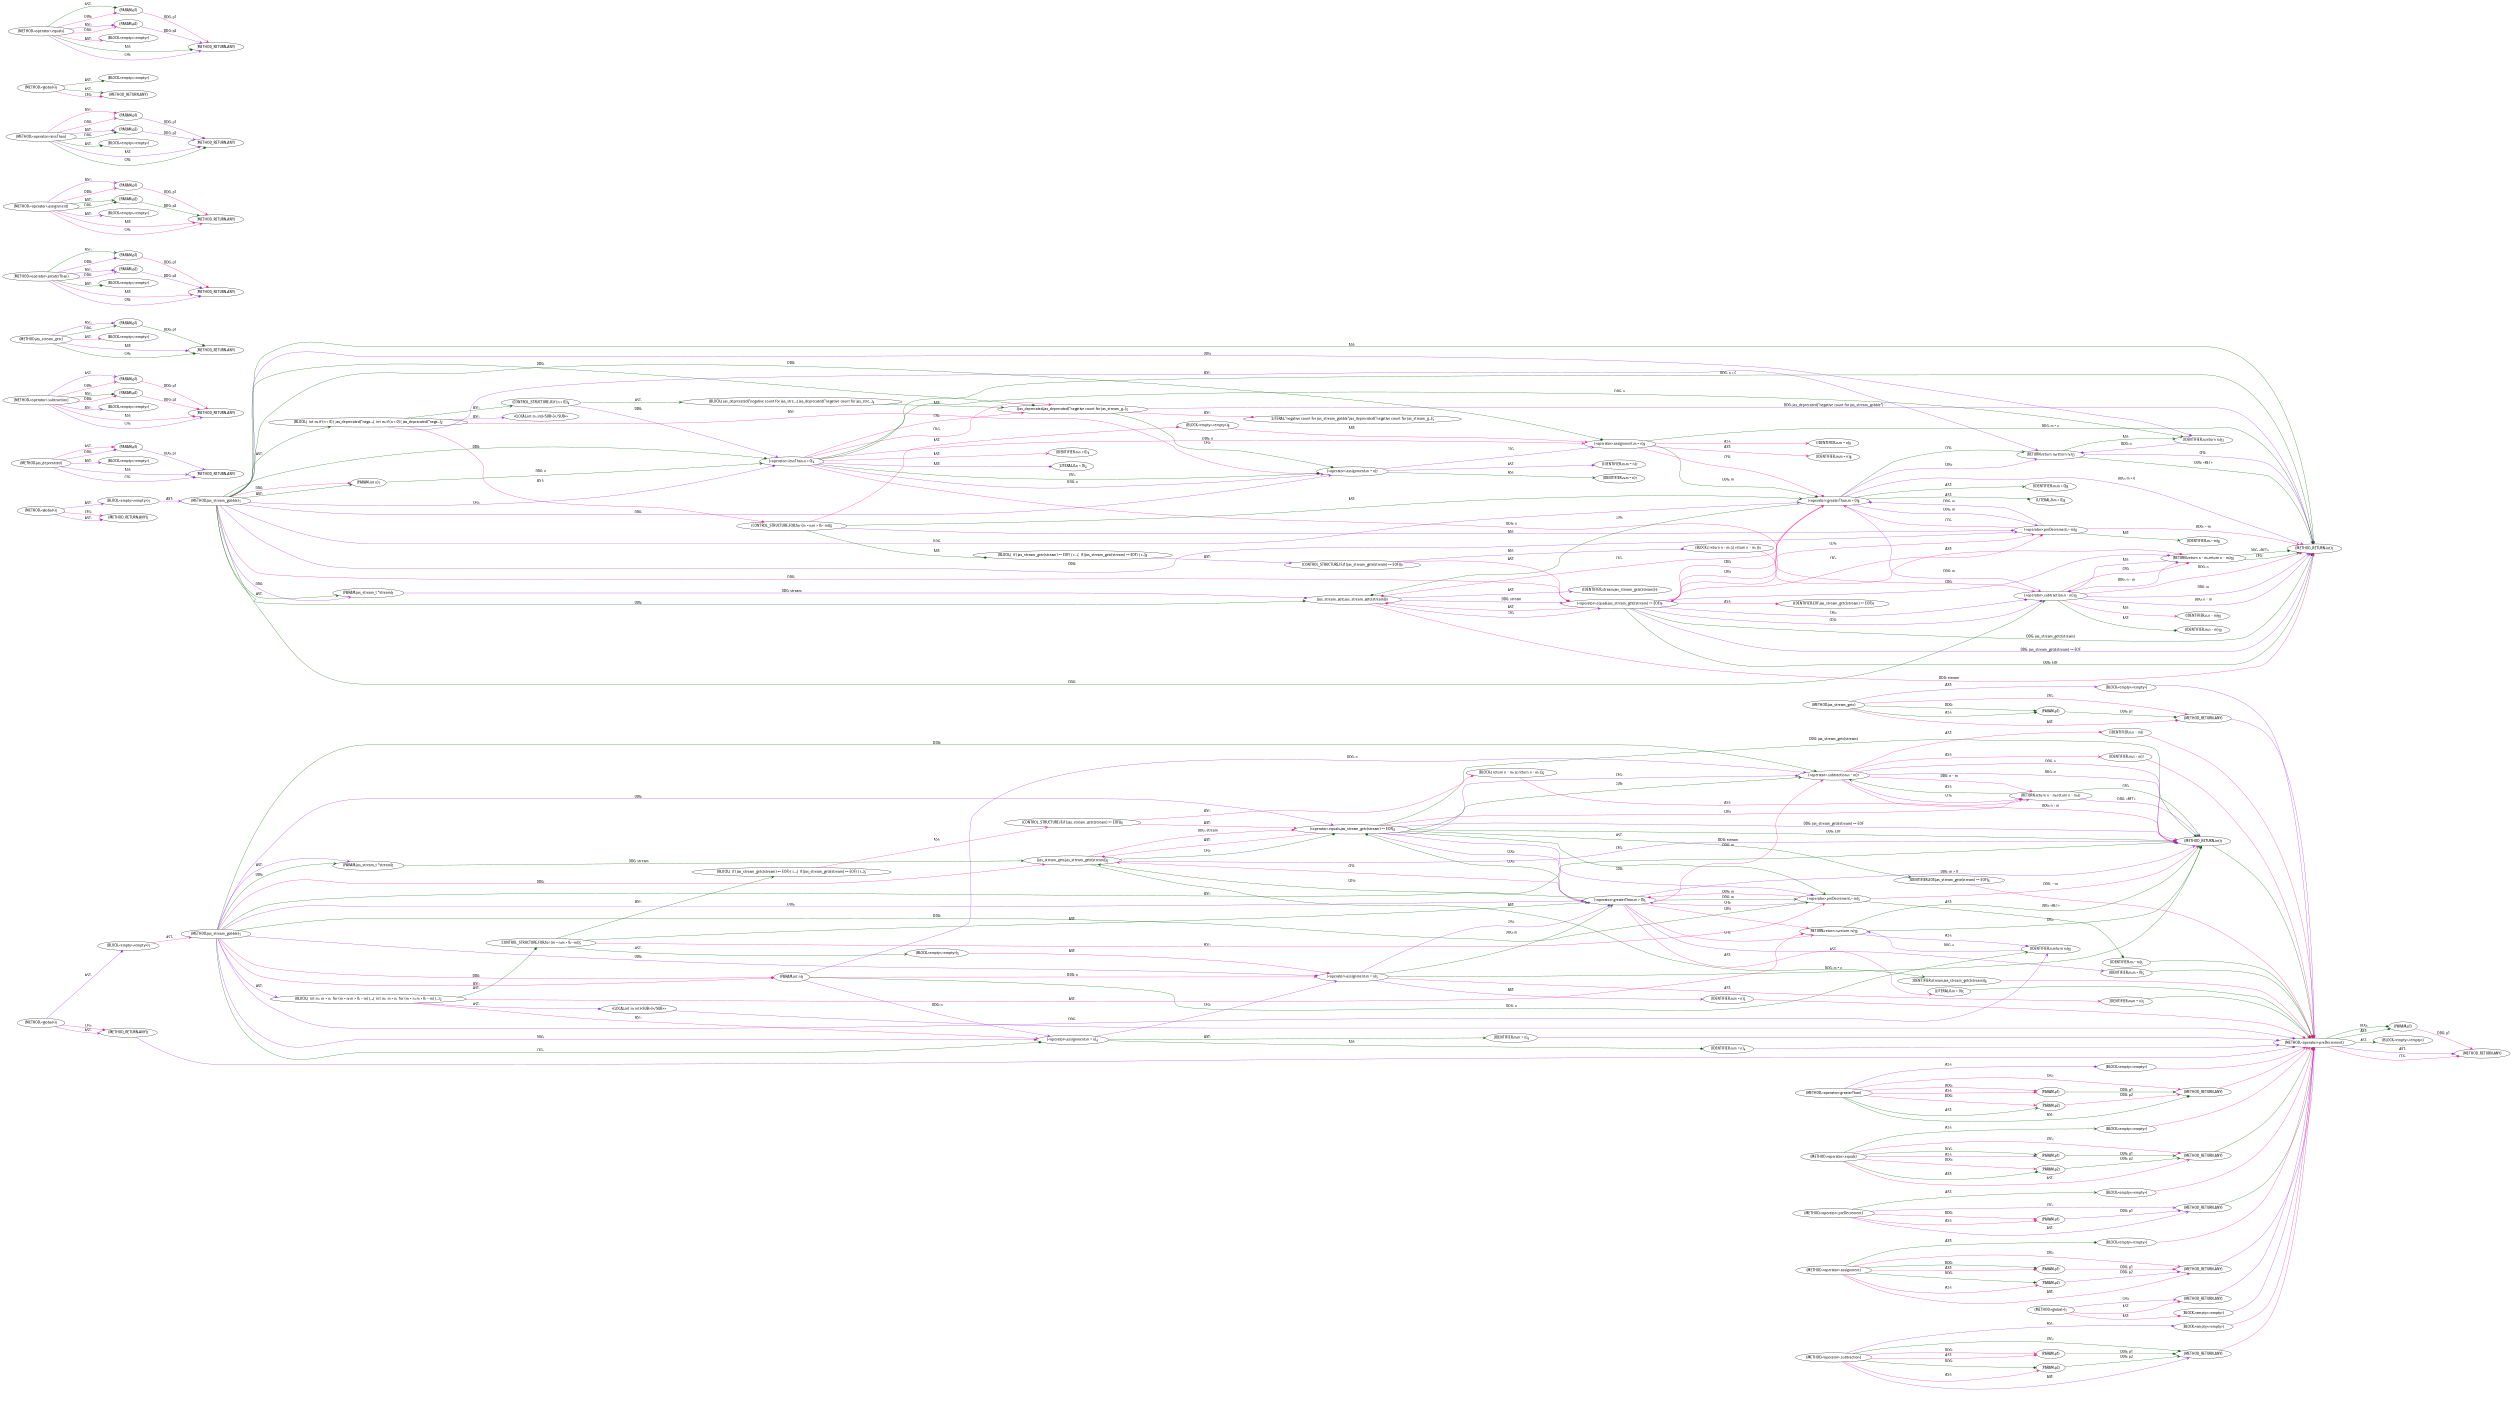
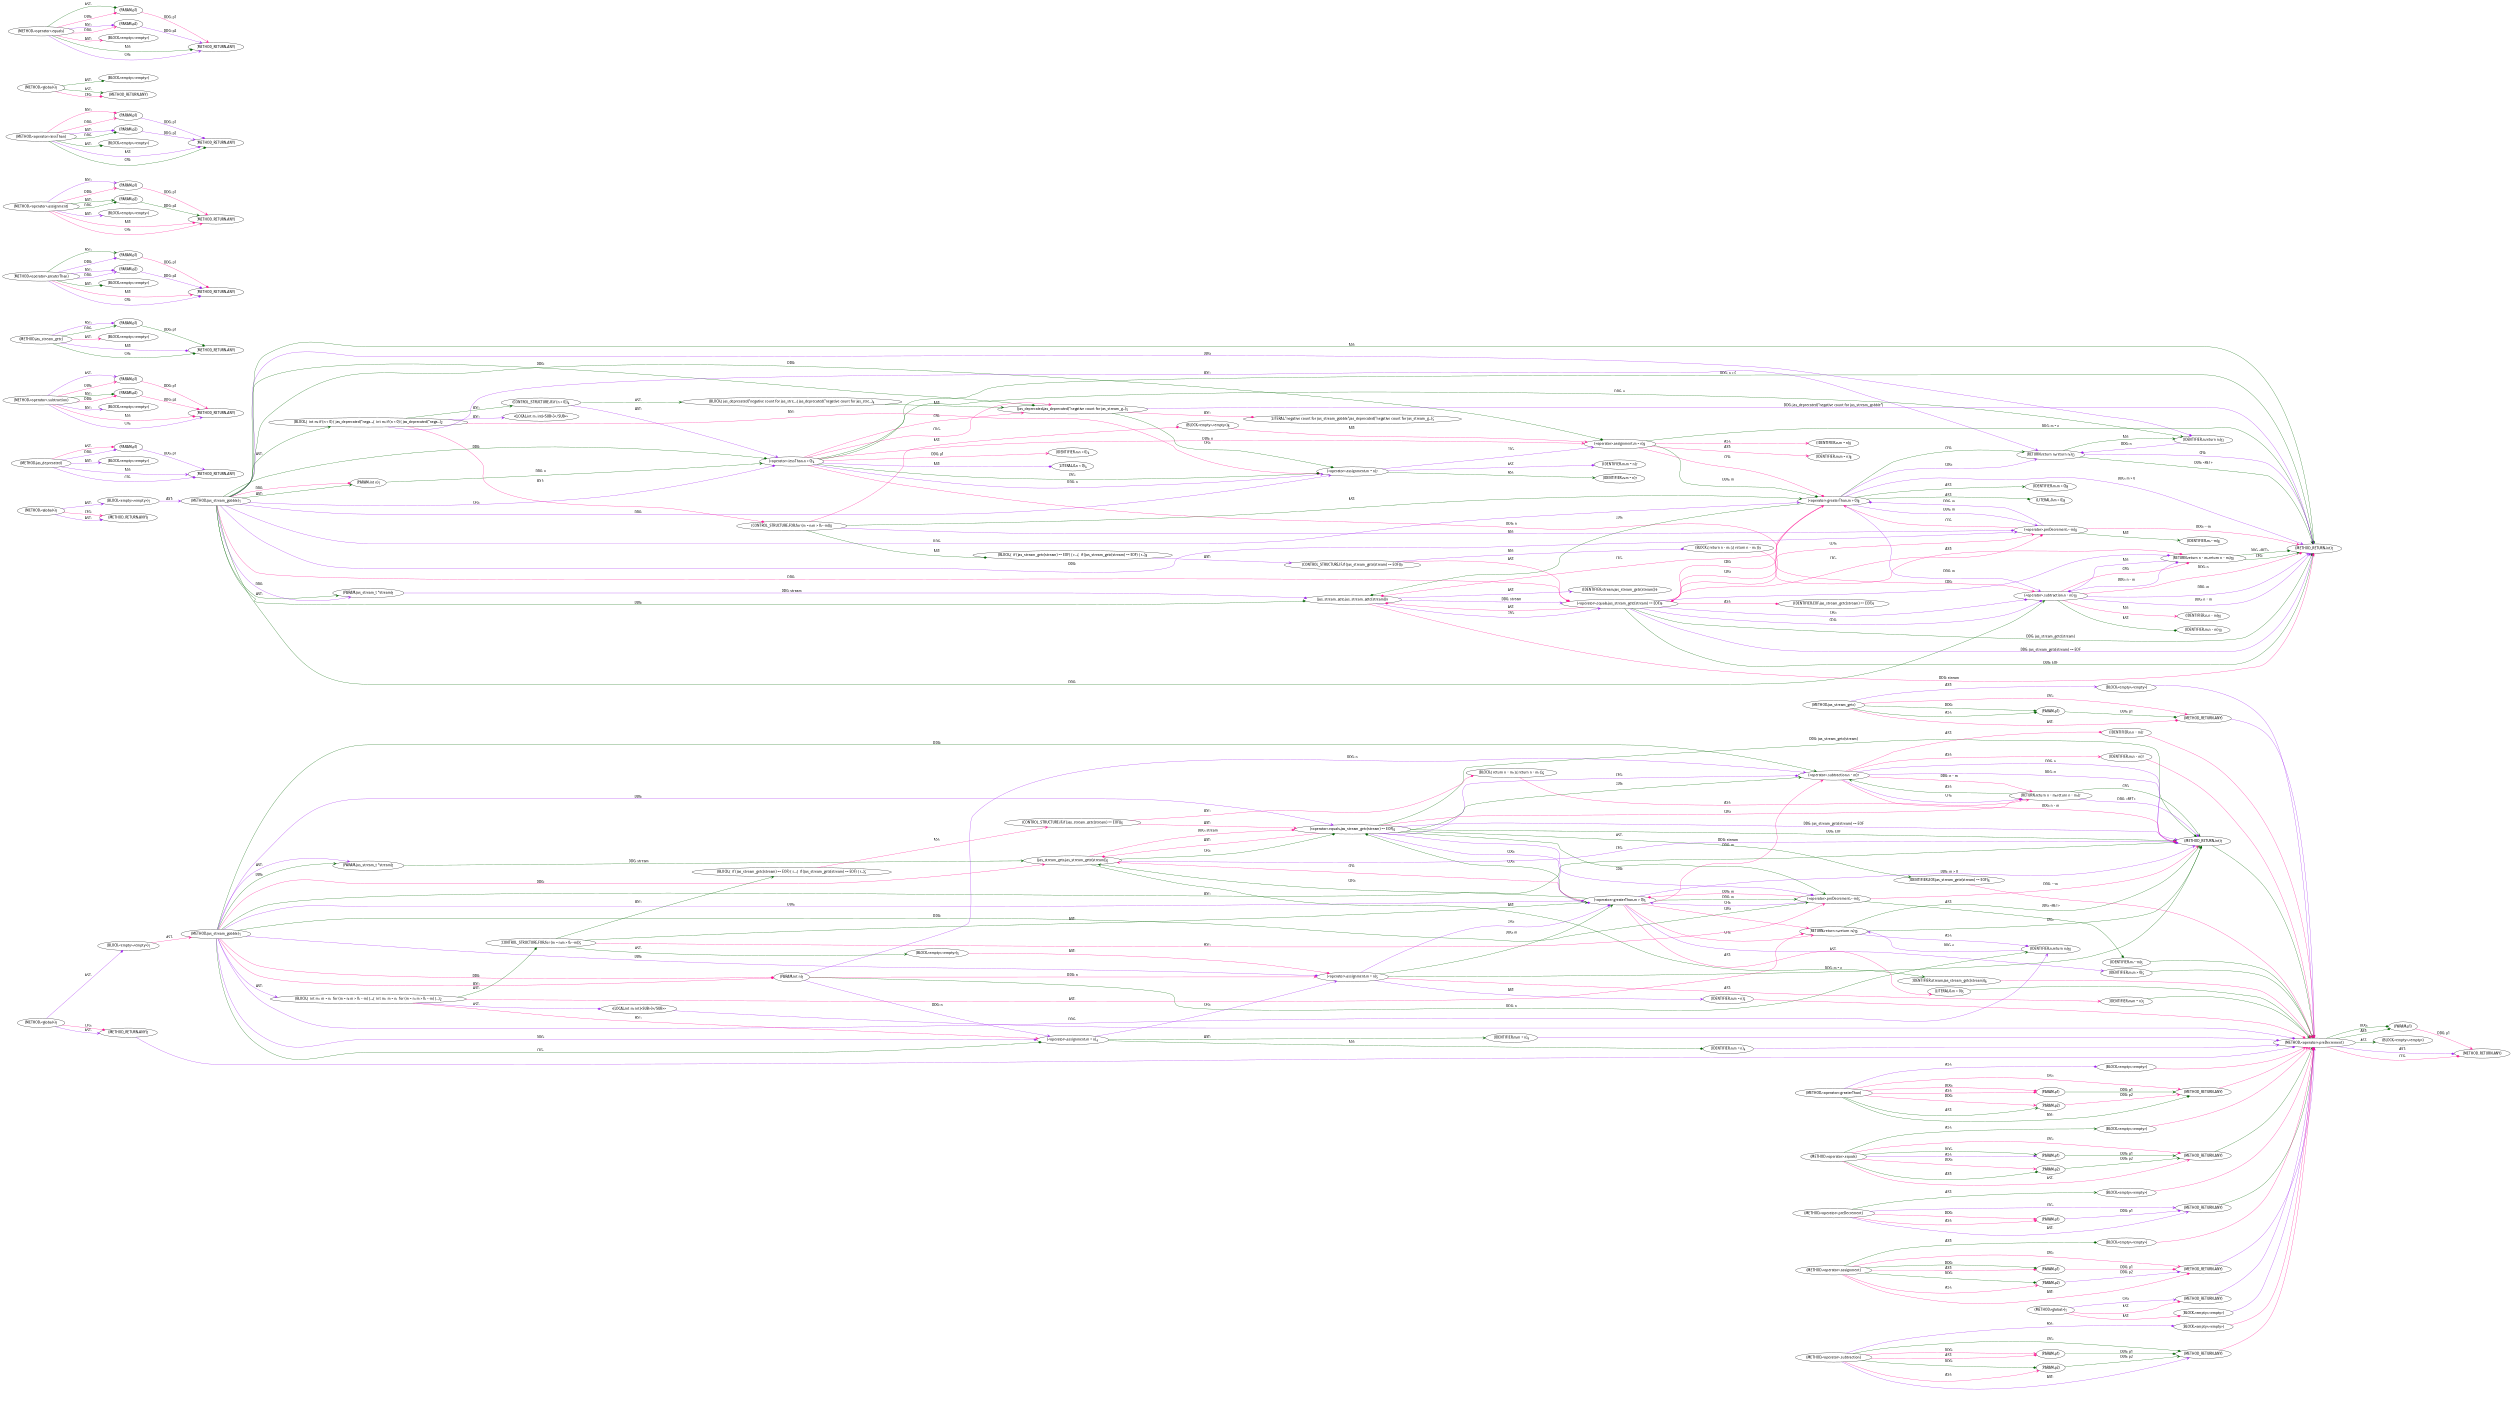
edge "(CONTROL_STRUCTURE,IF,if (n < 0))" -> "(<operator>.lessThan,n < 0)": label "DDG: " -> "AST: "
edge "(<operator>.lessThan,n < 0)" -> "(IDENTIFIER,n,n < 0)": label "AST: " -> "DDG: p1"
